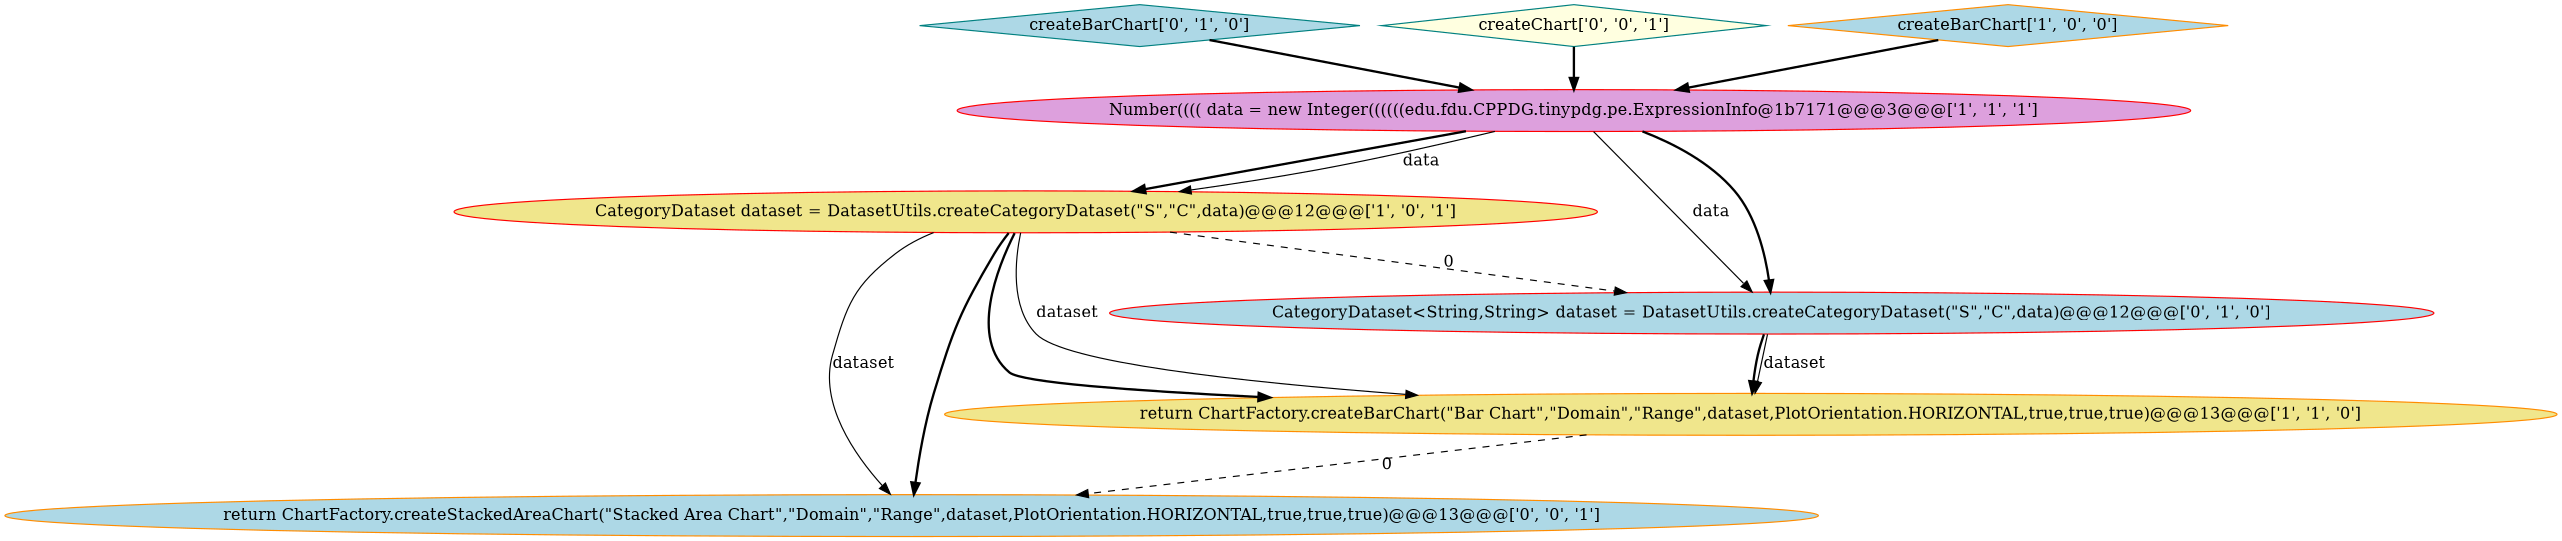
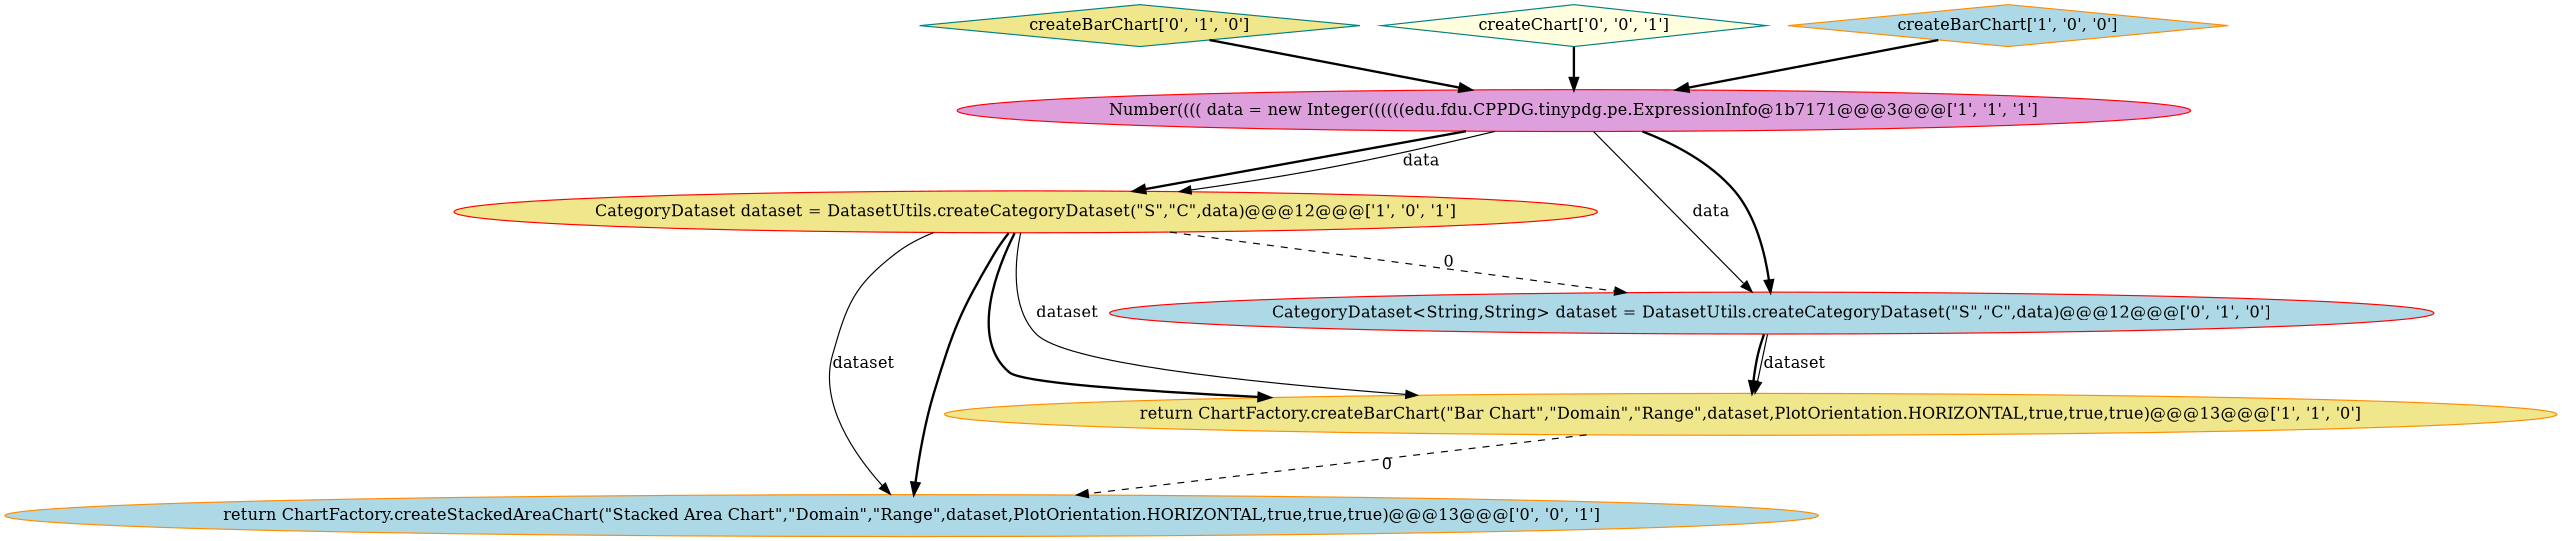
node "createBarChart['0', '1', '0']": fillcolor lightblue -> khaki
